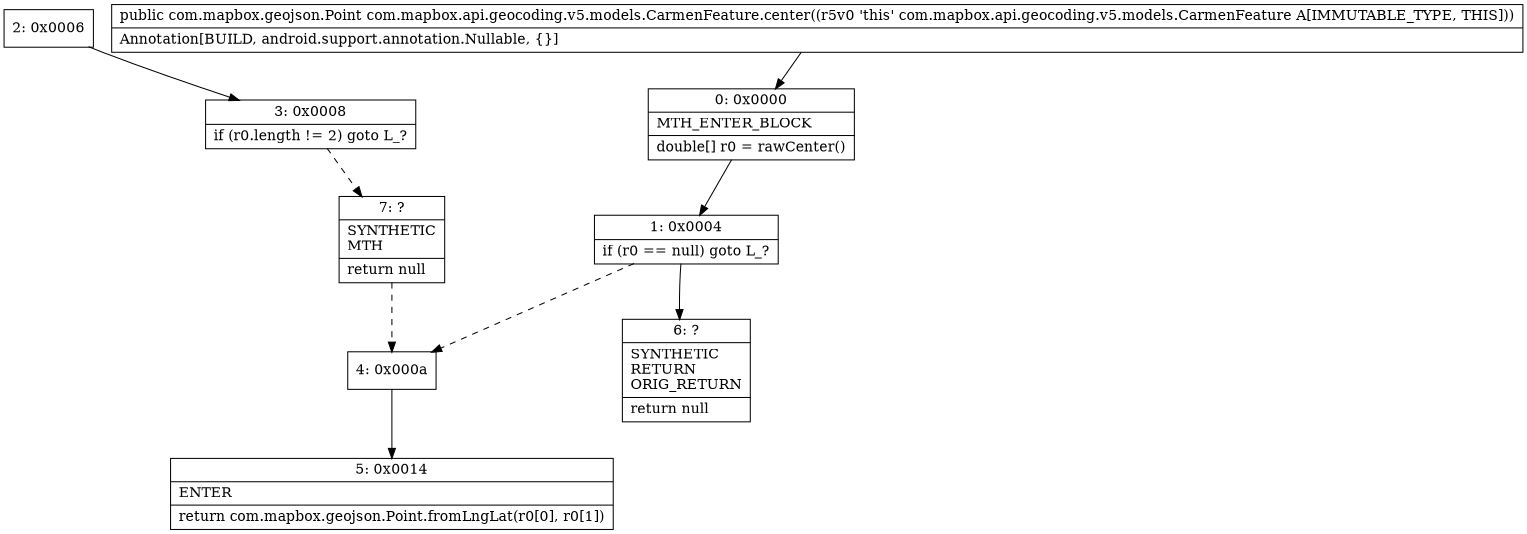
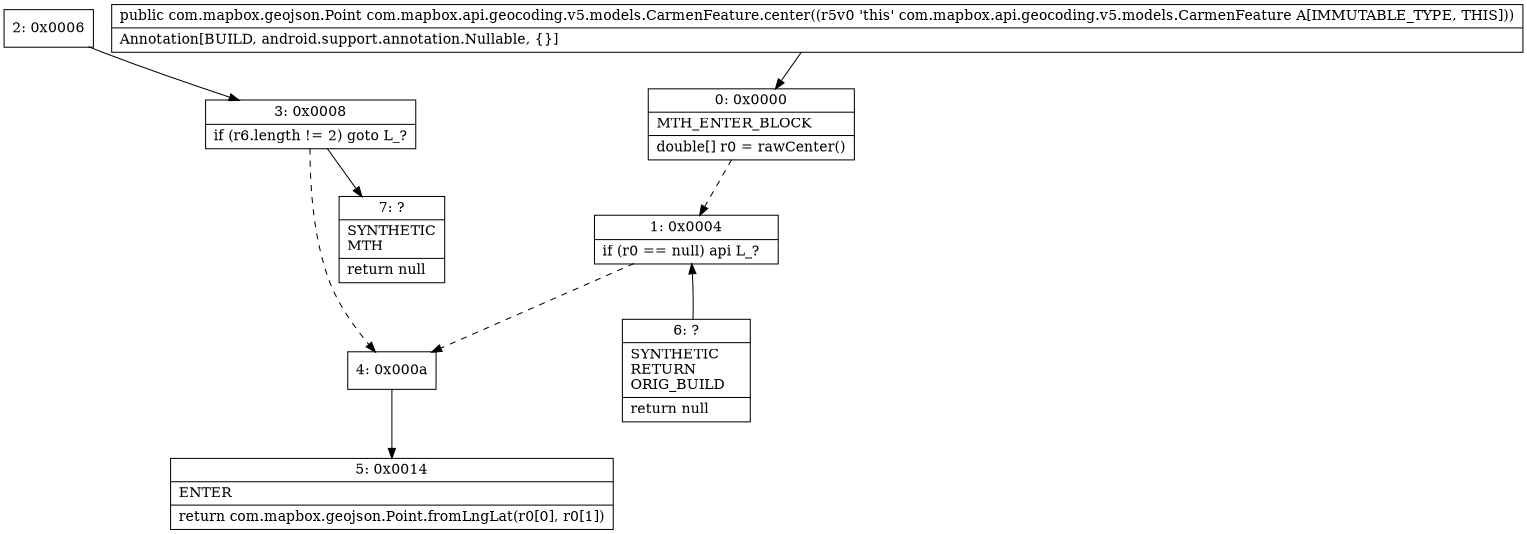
node "3: 0x0008": text "if (r0.length != 2) goto L_?" -> "if (r6.length != 2) goto L_?"
edge "3: 0x0008" -> "7: ?": style dashed -> solid
edge "0: 0x0000" -> "1: 0x0004": style solid -> dashed
node "1: 0x0004": text "if (r0 == null) goto L_?" -> "if (r0 == null) api L_?"
edge "1: 0x0004" -> "6: ?": reversed
edge "7: ?" -> "4: 0x000a": now "3: 0x0008" -> "4: 0x000a"
node "6: ?": text "ORIG_RETURN" -> "ORIG_BUILD"
